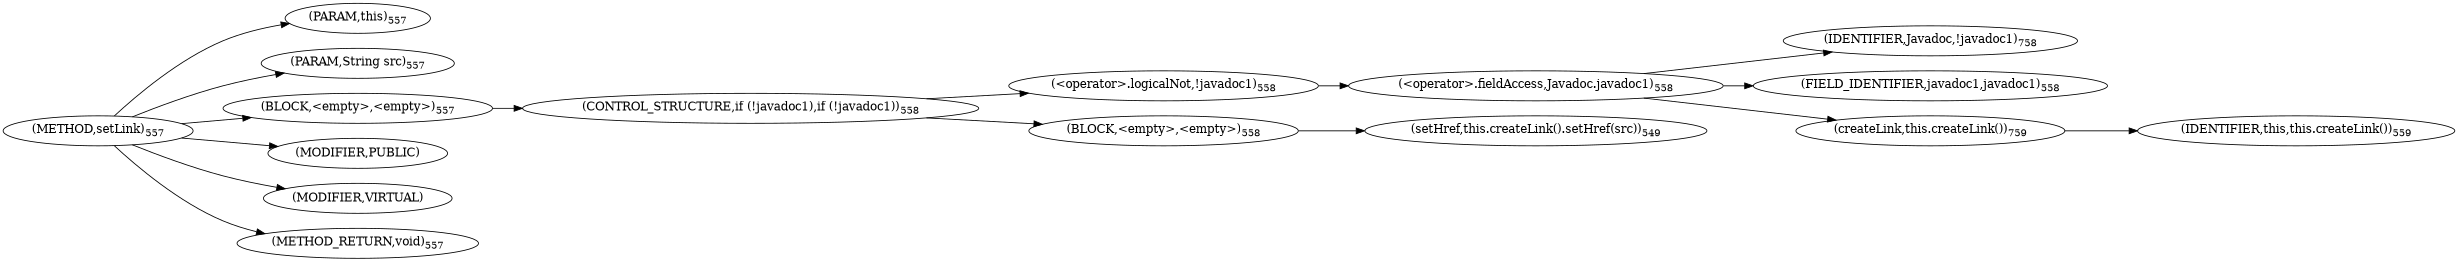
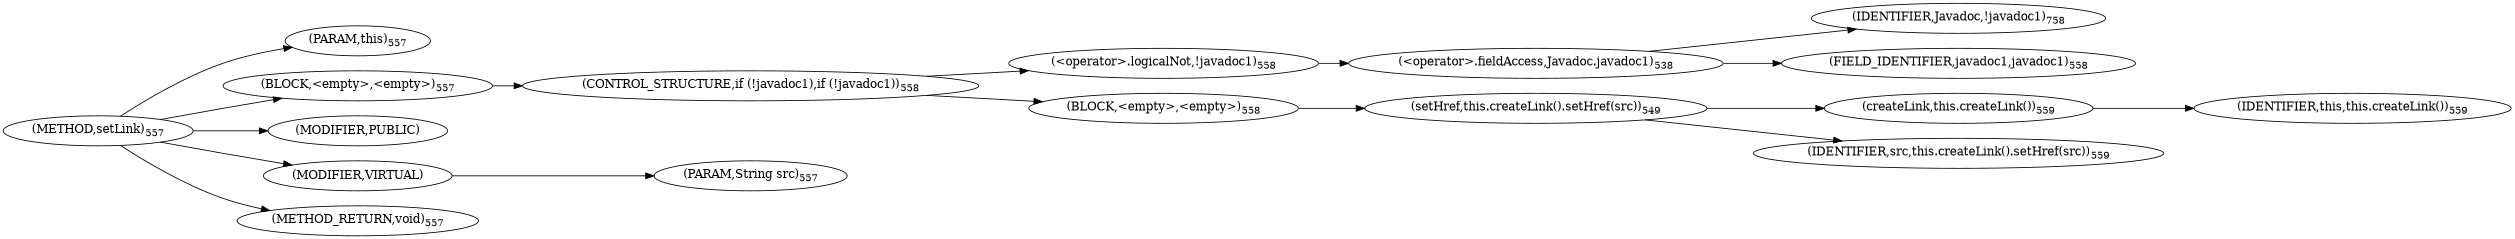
node "(<operator>.fieldAccess,Javadoc.javadoc1)": text "558" -> "538"
edge "(METHOD,setLink)" -> "(PARAM,String src)": now "(MODIFIER,VIRTUAL)" -> "(PARAM,String src)"
edge "(<operator>.fieldAccess,Javadoc.javadoc1)" -> "(createLink,this.createLink())": now "(setHref,this.createLink().setHref(src))" -> "(createLink,this.createLink())"
node "(createLink,this.createLink())": text "759" -> "559"
node "(IDENTIFIER,src,this.createLink().setHref(src))": added
